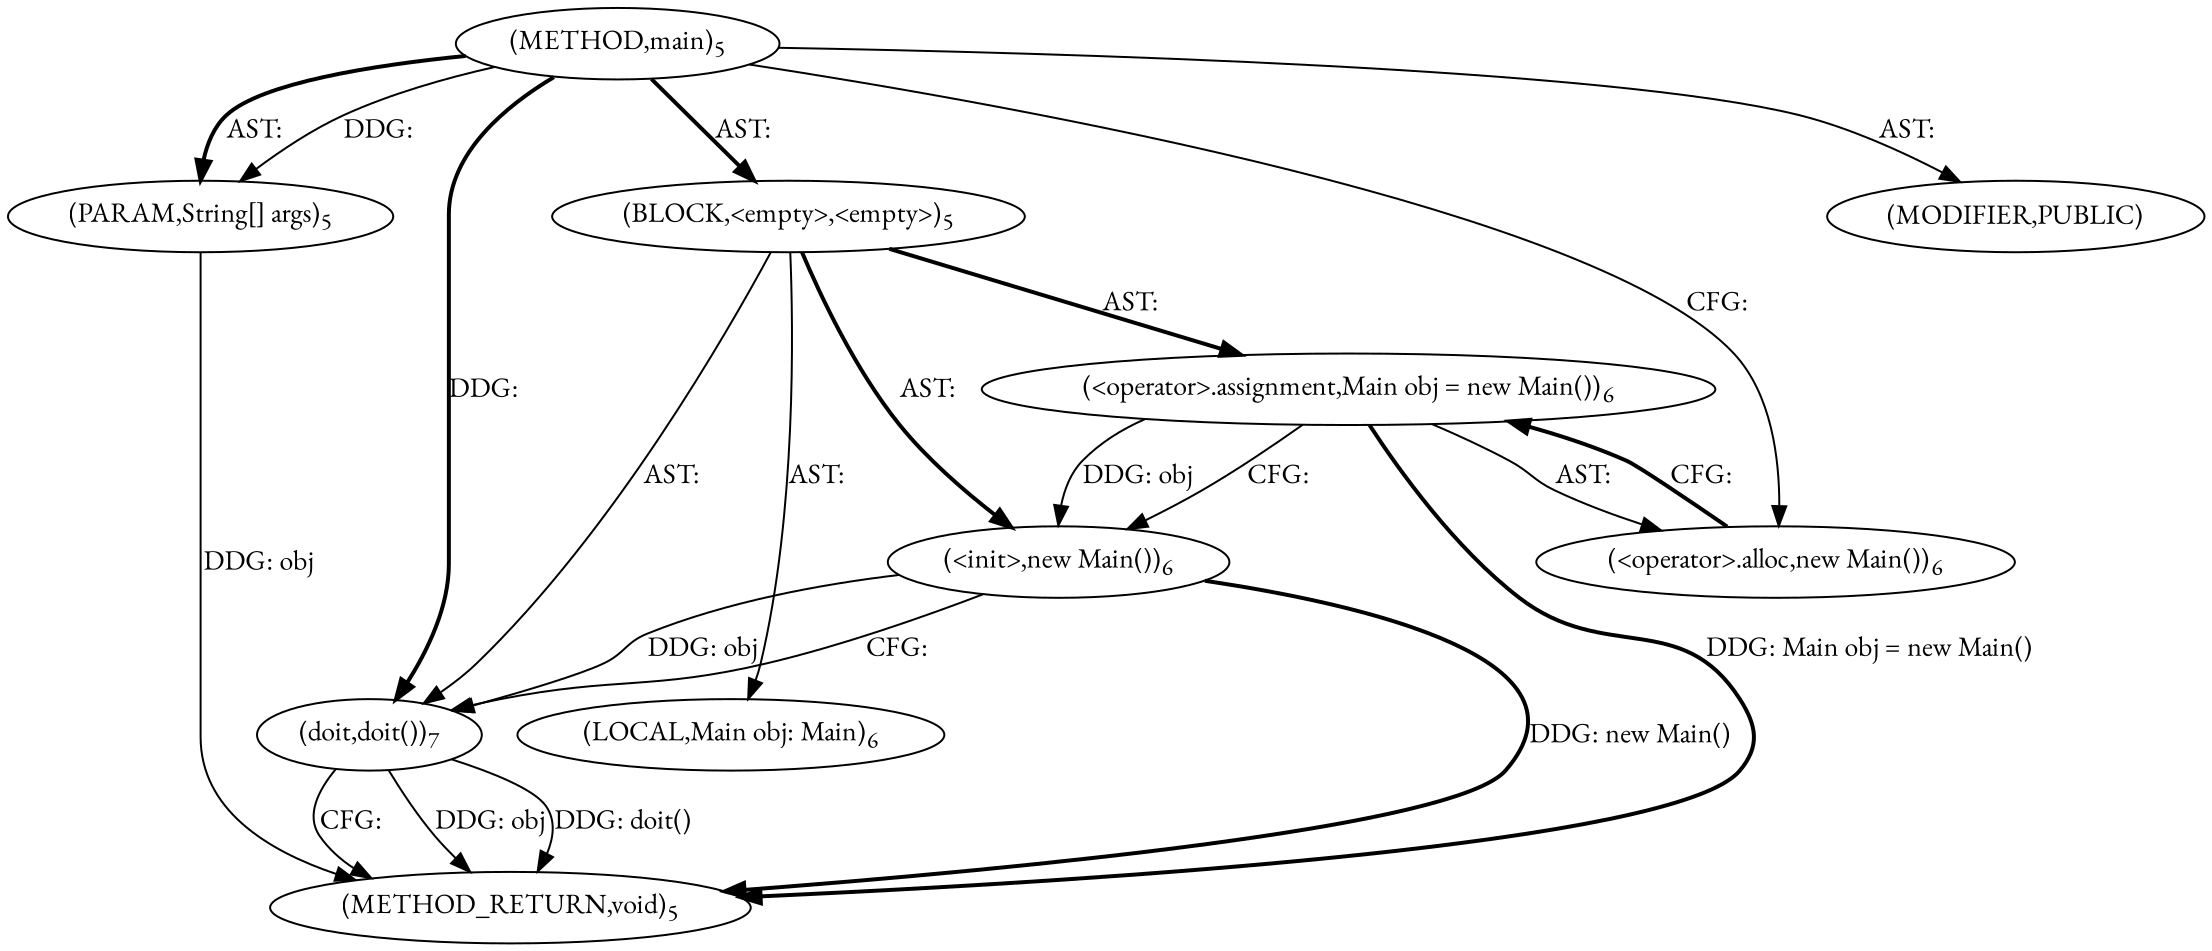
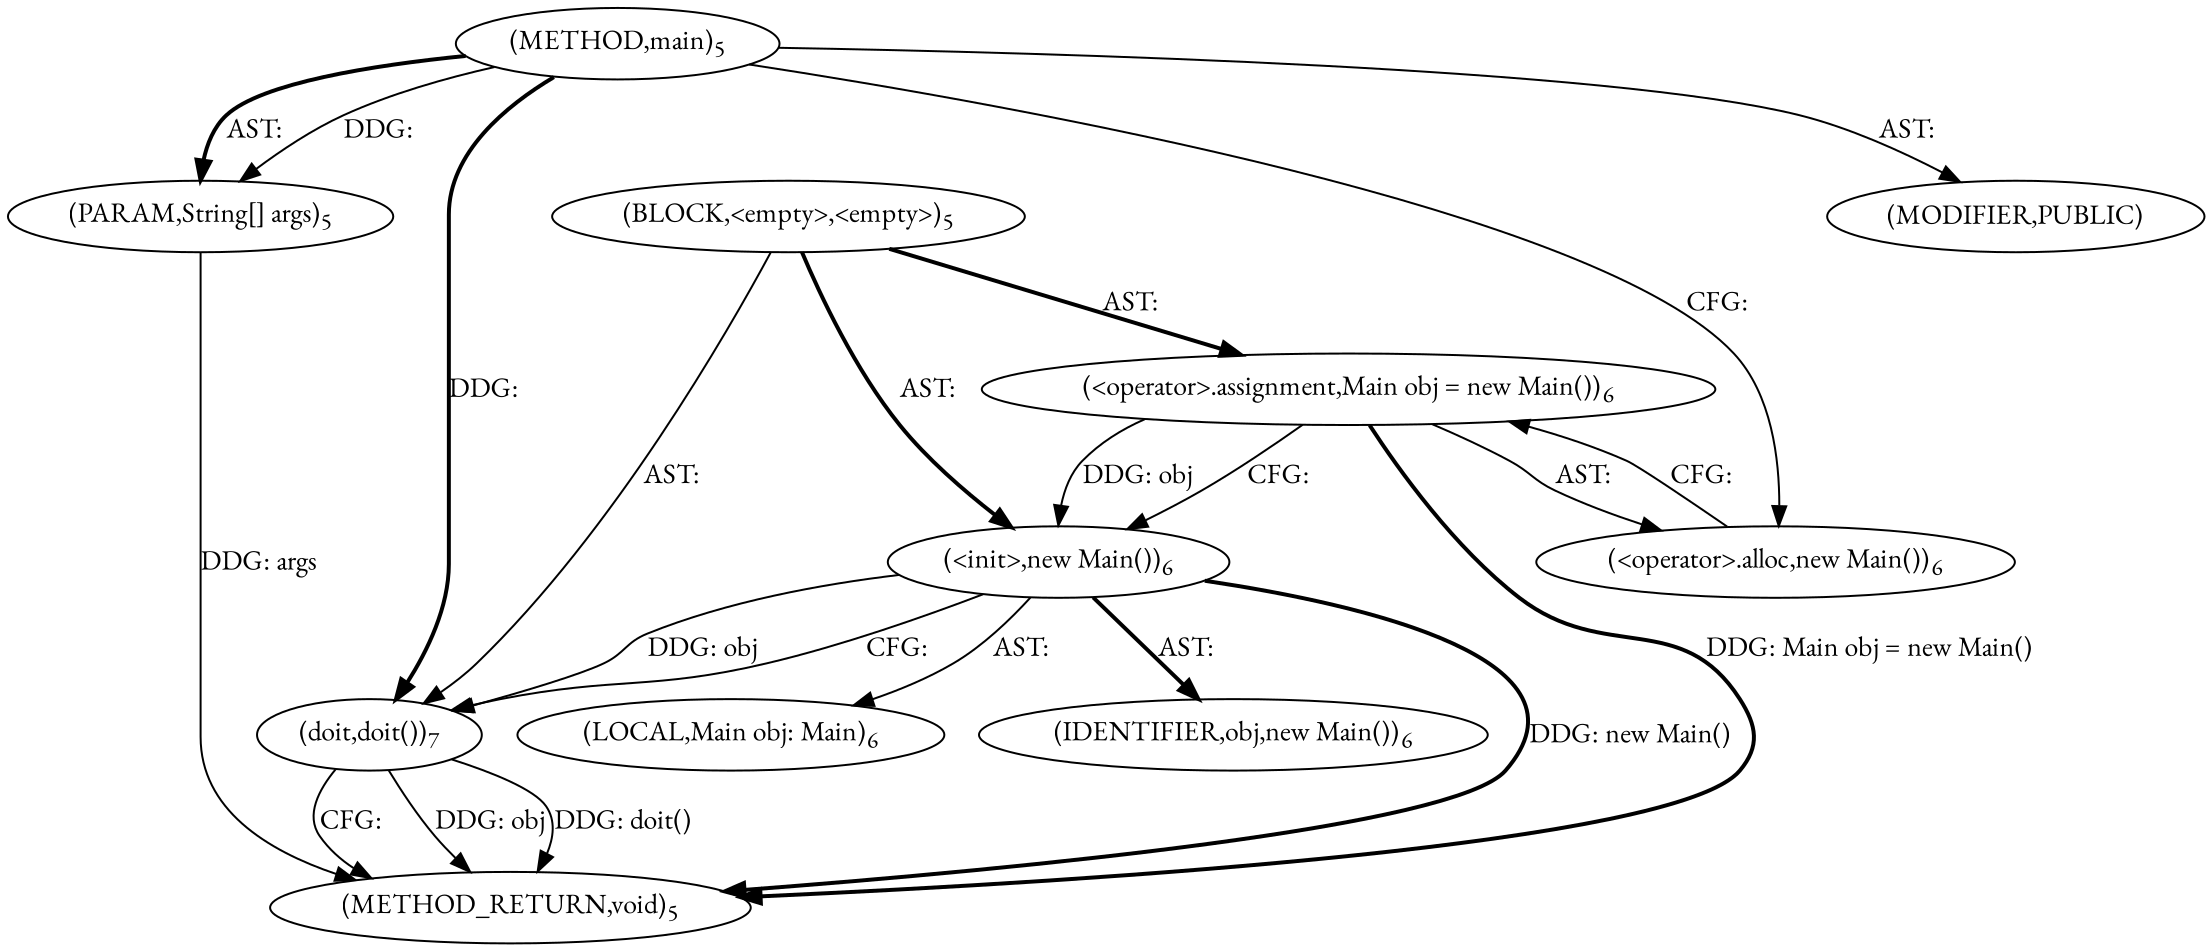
edge "(METHOD,main)" -> "(BLOCK,<empty>,<empty>)": removed, label "AST:"
edge "(<operator>.alloc,new Main())" -> "(<operator>.assignment,Main obj = new Main())": style bold -> solid
edge "(BLOCK,<empty>,<empty>)" -> "(LOCAL,Main obj: Main)": now "(<init>,new Main())" -> "(LOCAL,Main obj: Main)"
edge "(PARAM,String[] args)" -> "(METHOD_RETURN,void)": label "DDG: obj" -> "DDG: args"
node "(IDENTIFIER,obj,new Main())": added
